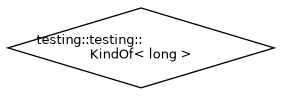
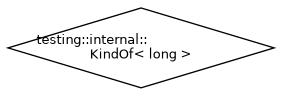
node "testing::testing:: KindOf< long >": label "testing::testing:: KindOf< long >" -> "testing::internal:: KindOf< long >"
